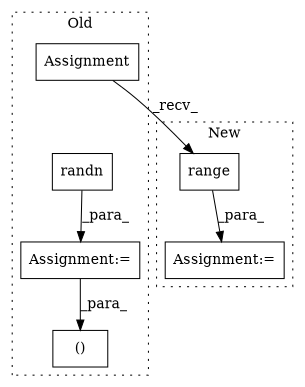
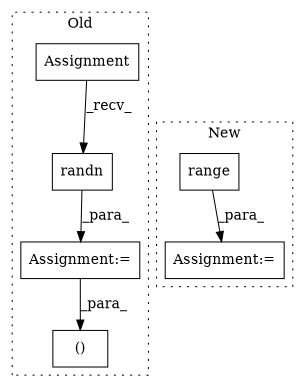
edge "Assignment" -> "range": now "Assignment" -> "randn"
